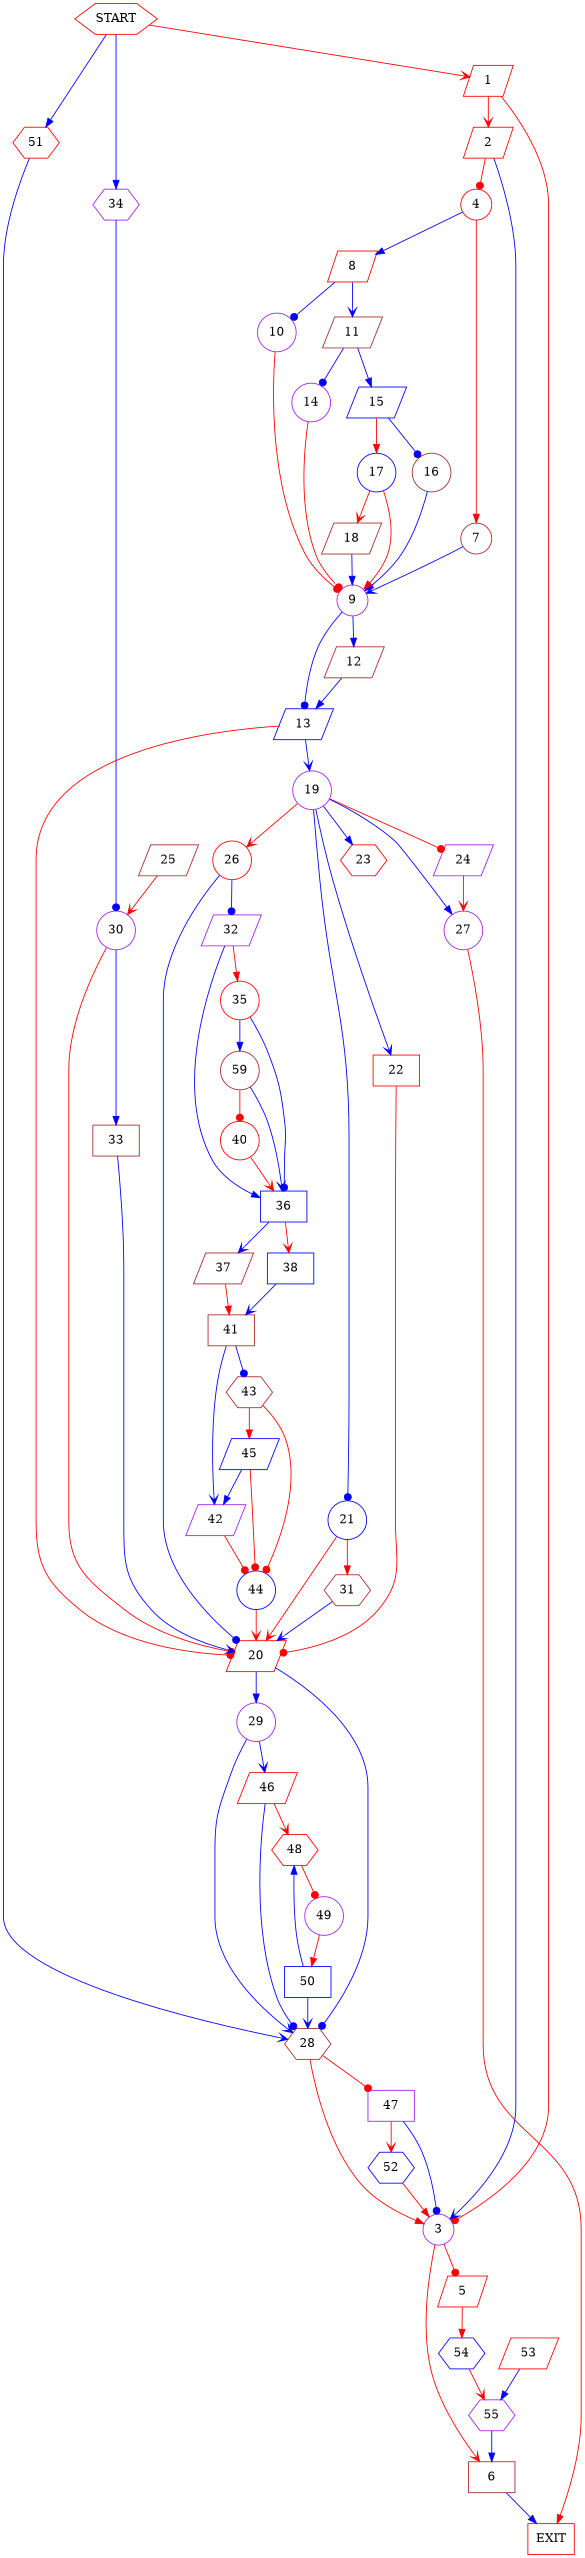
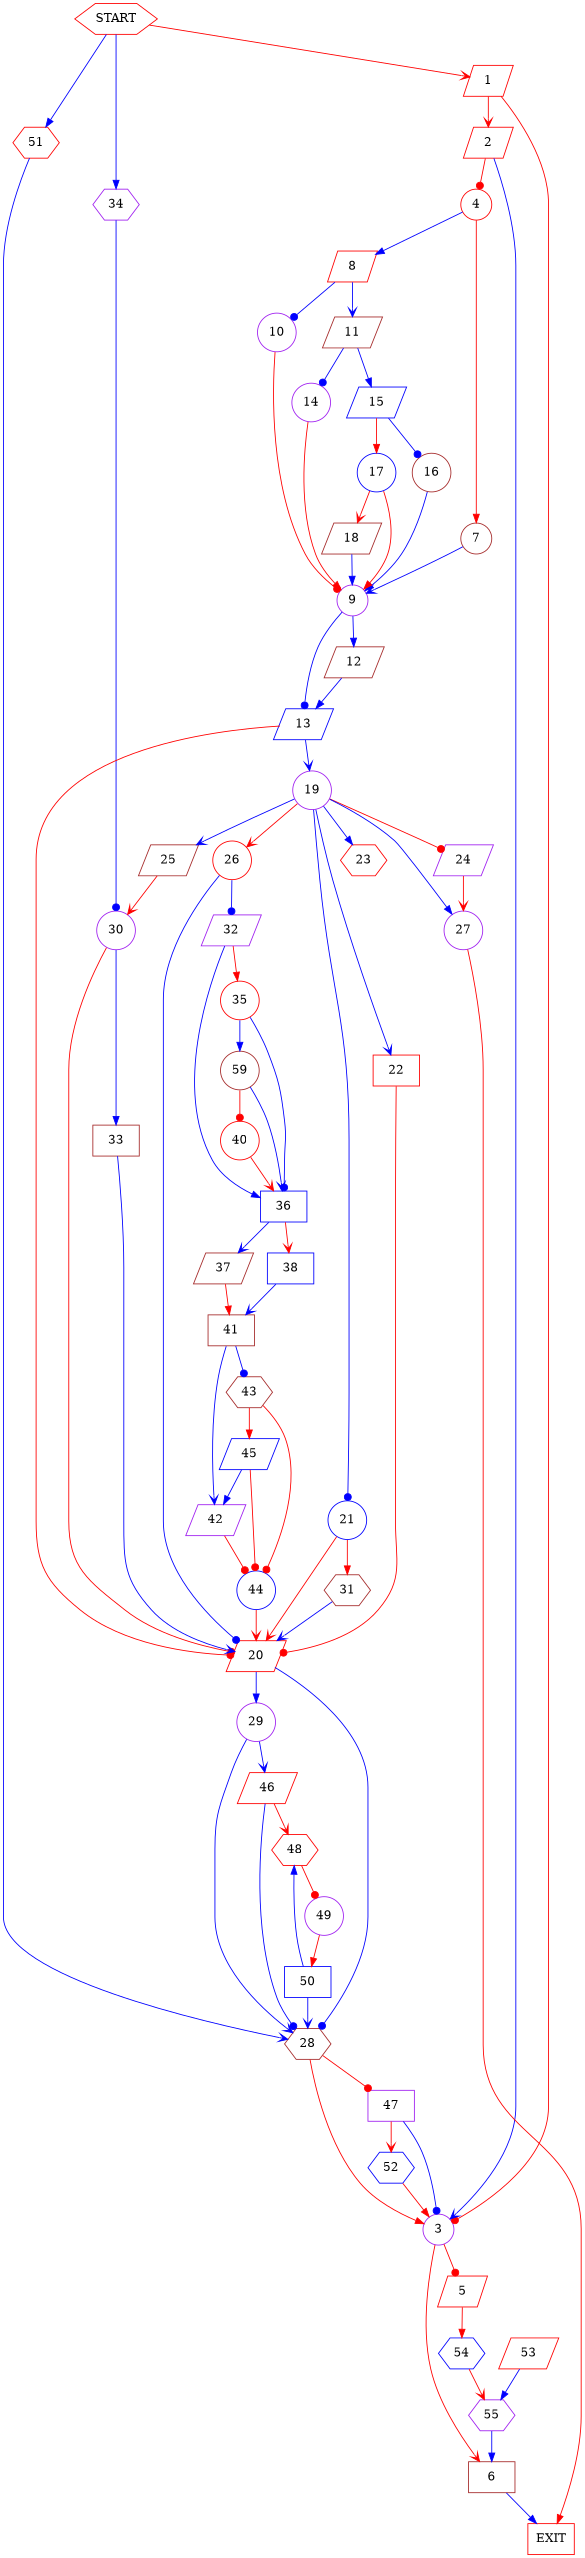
edge "14" -> "9": arrowhead dot -> normal
edge "19" -> "25": added
